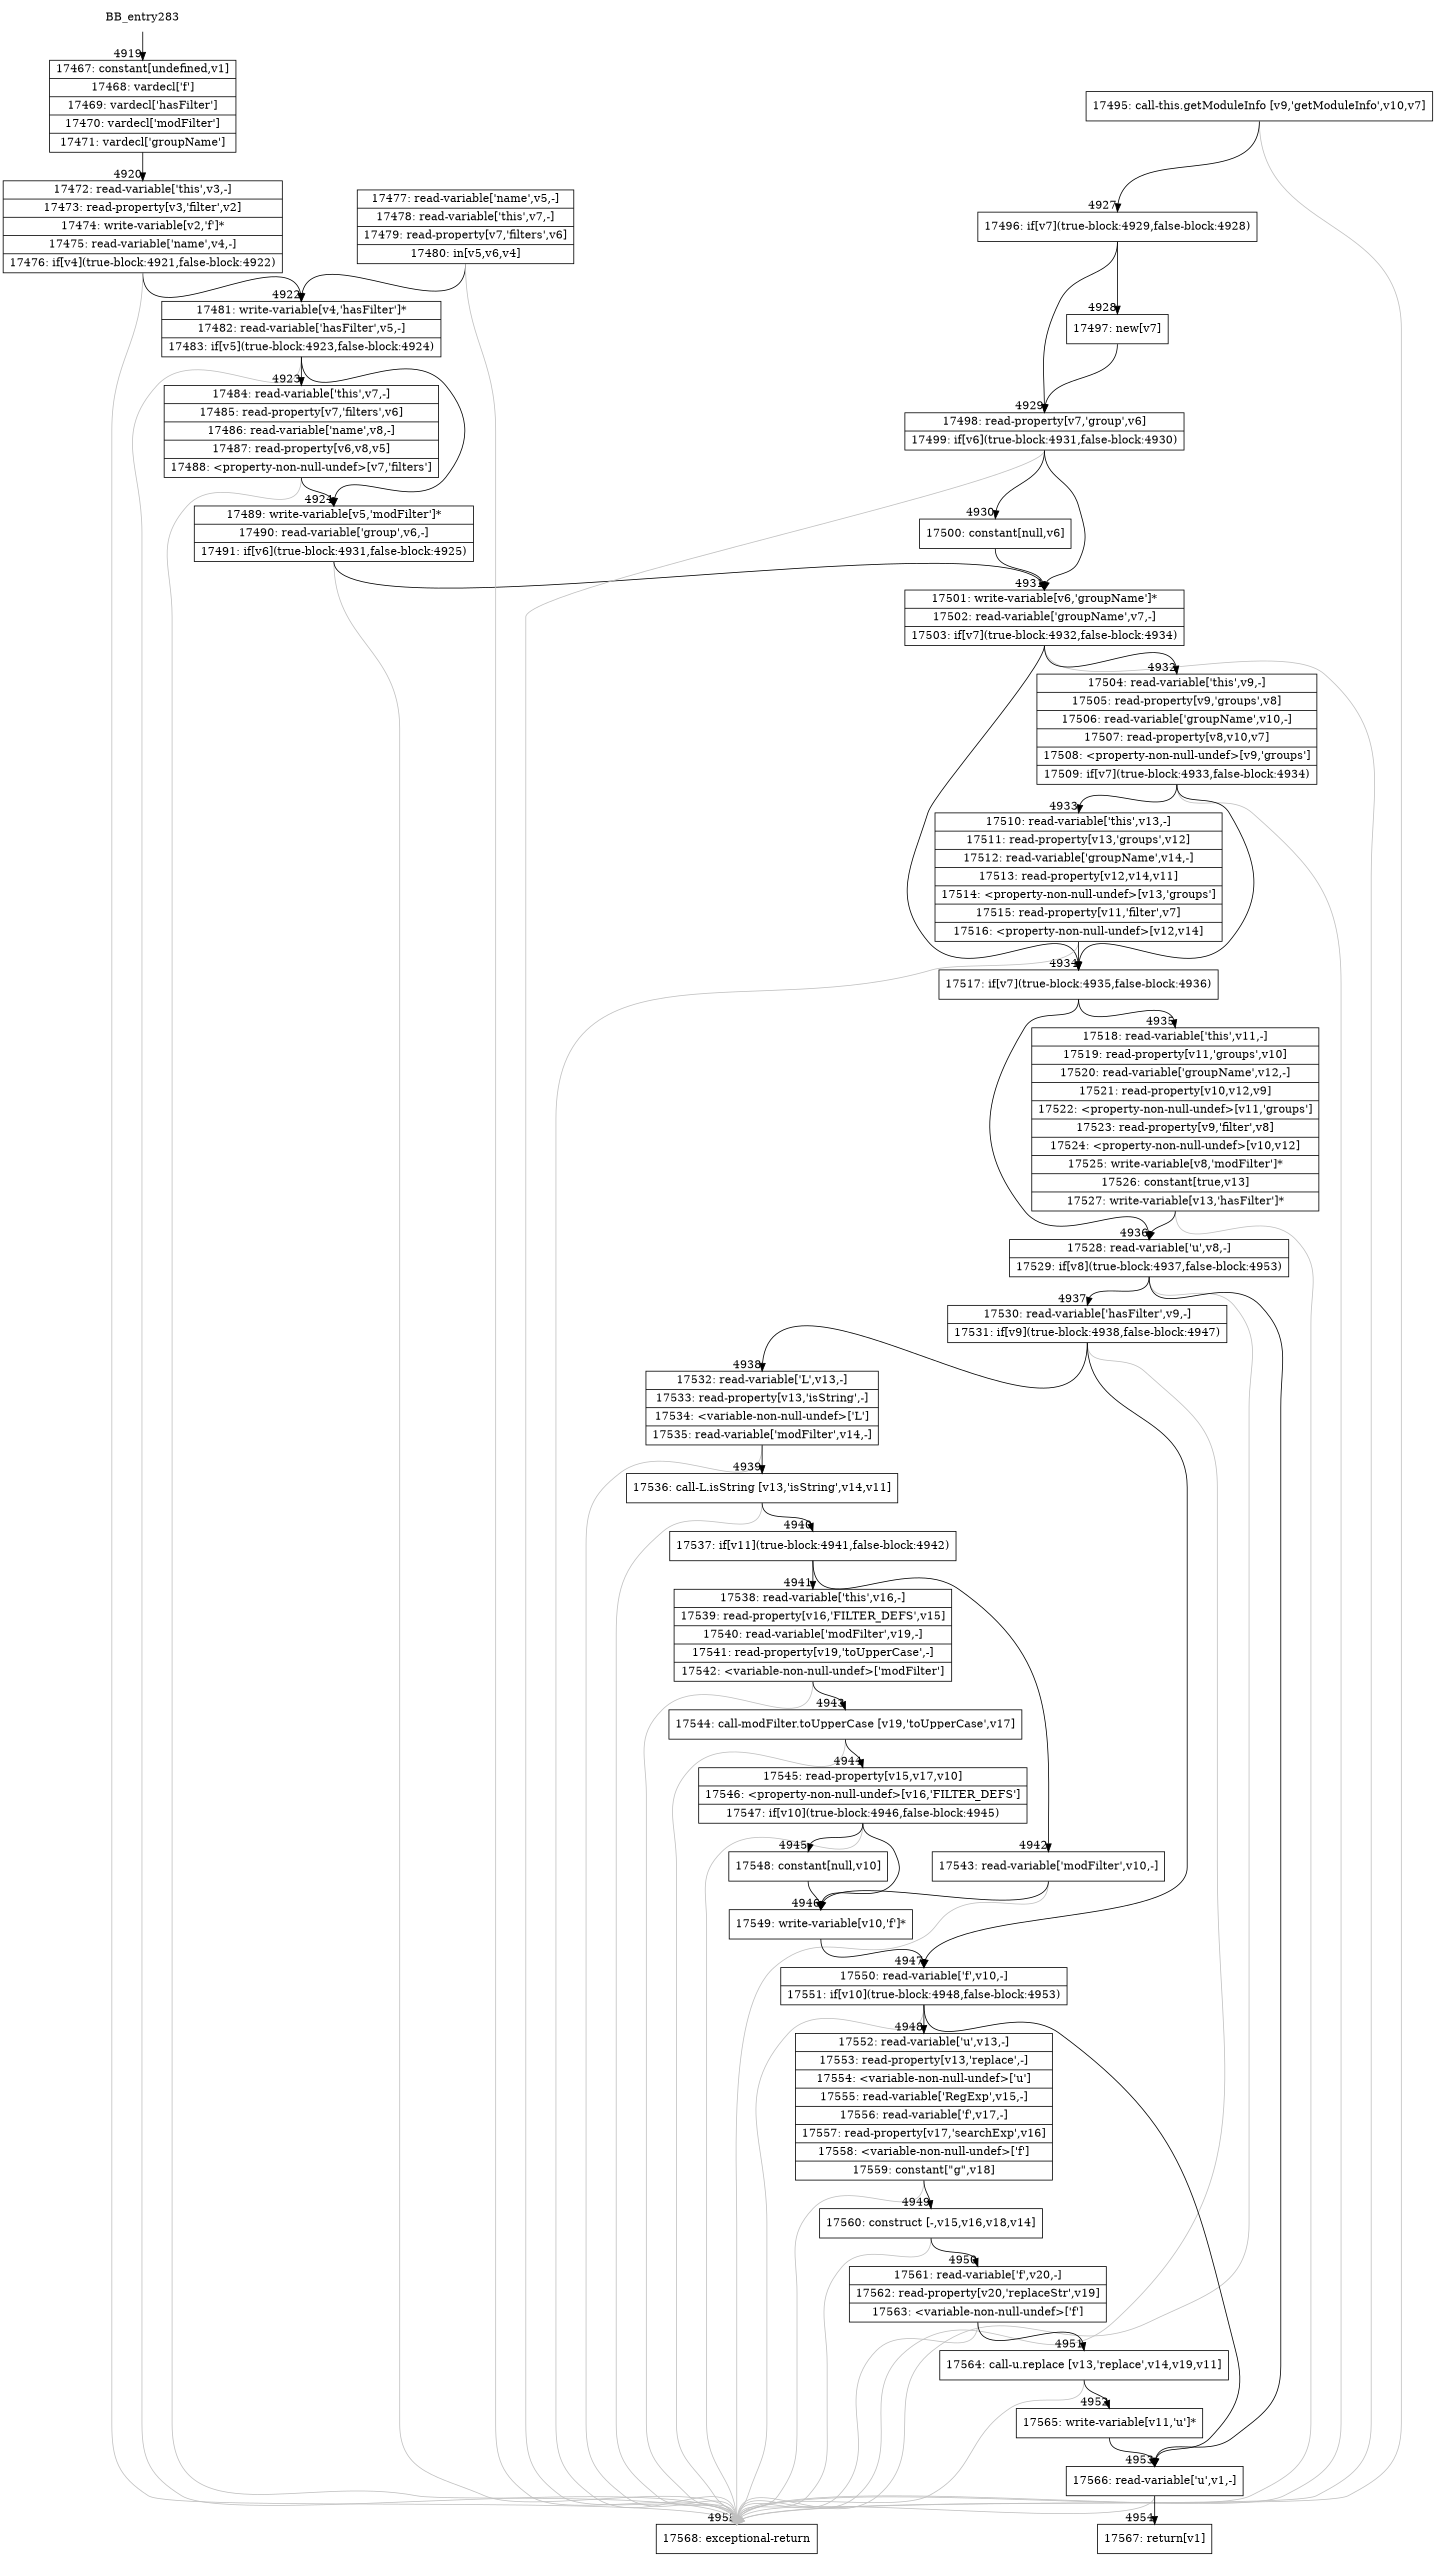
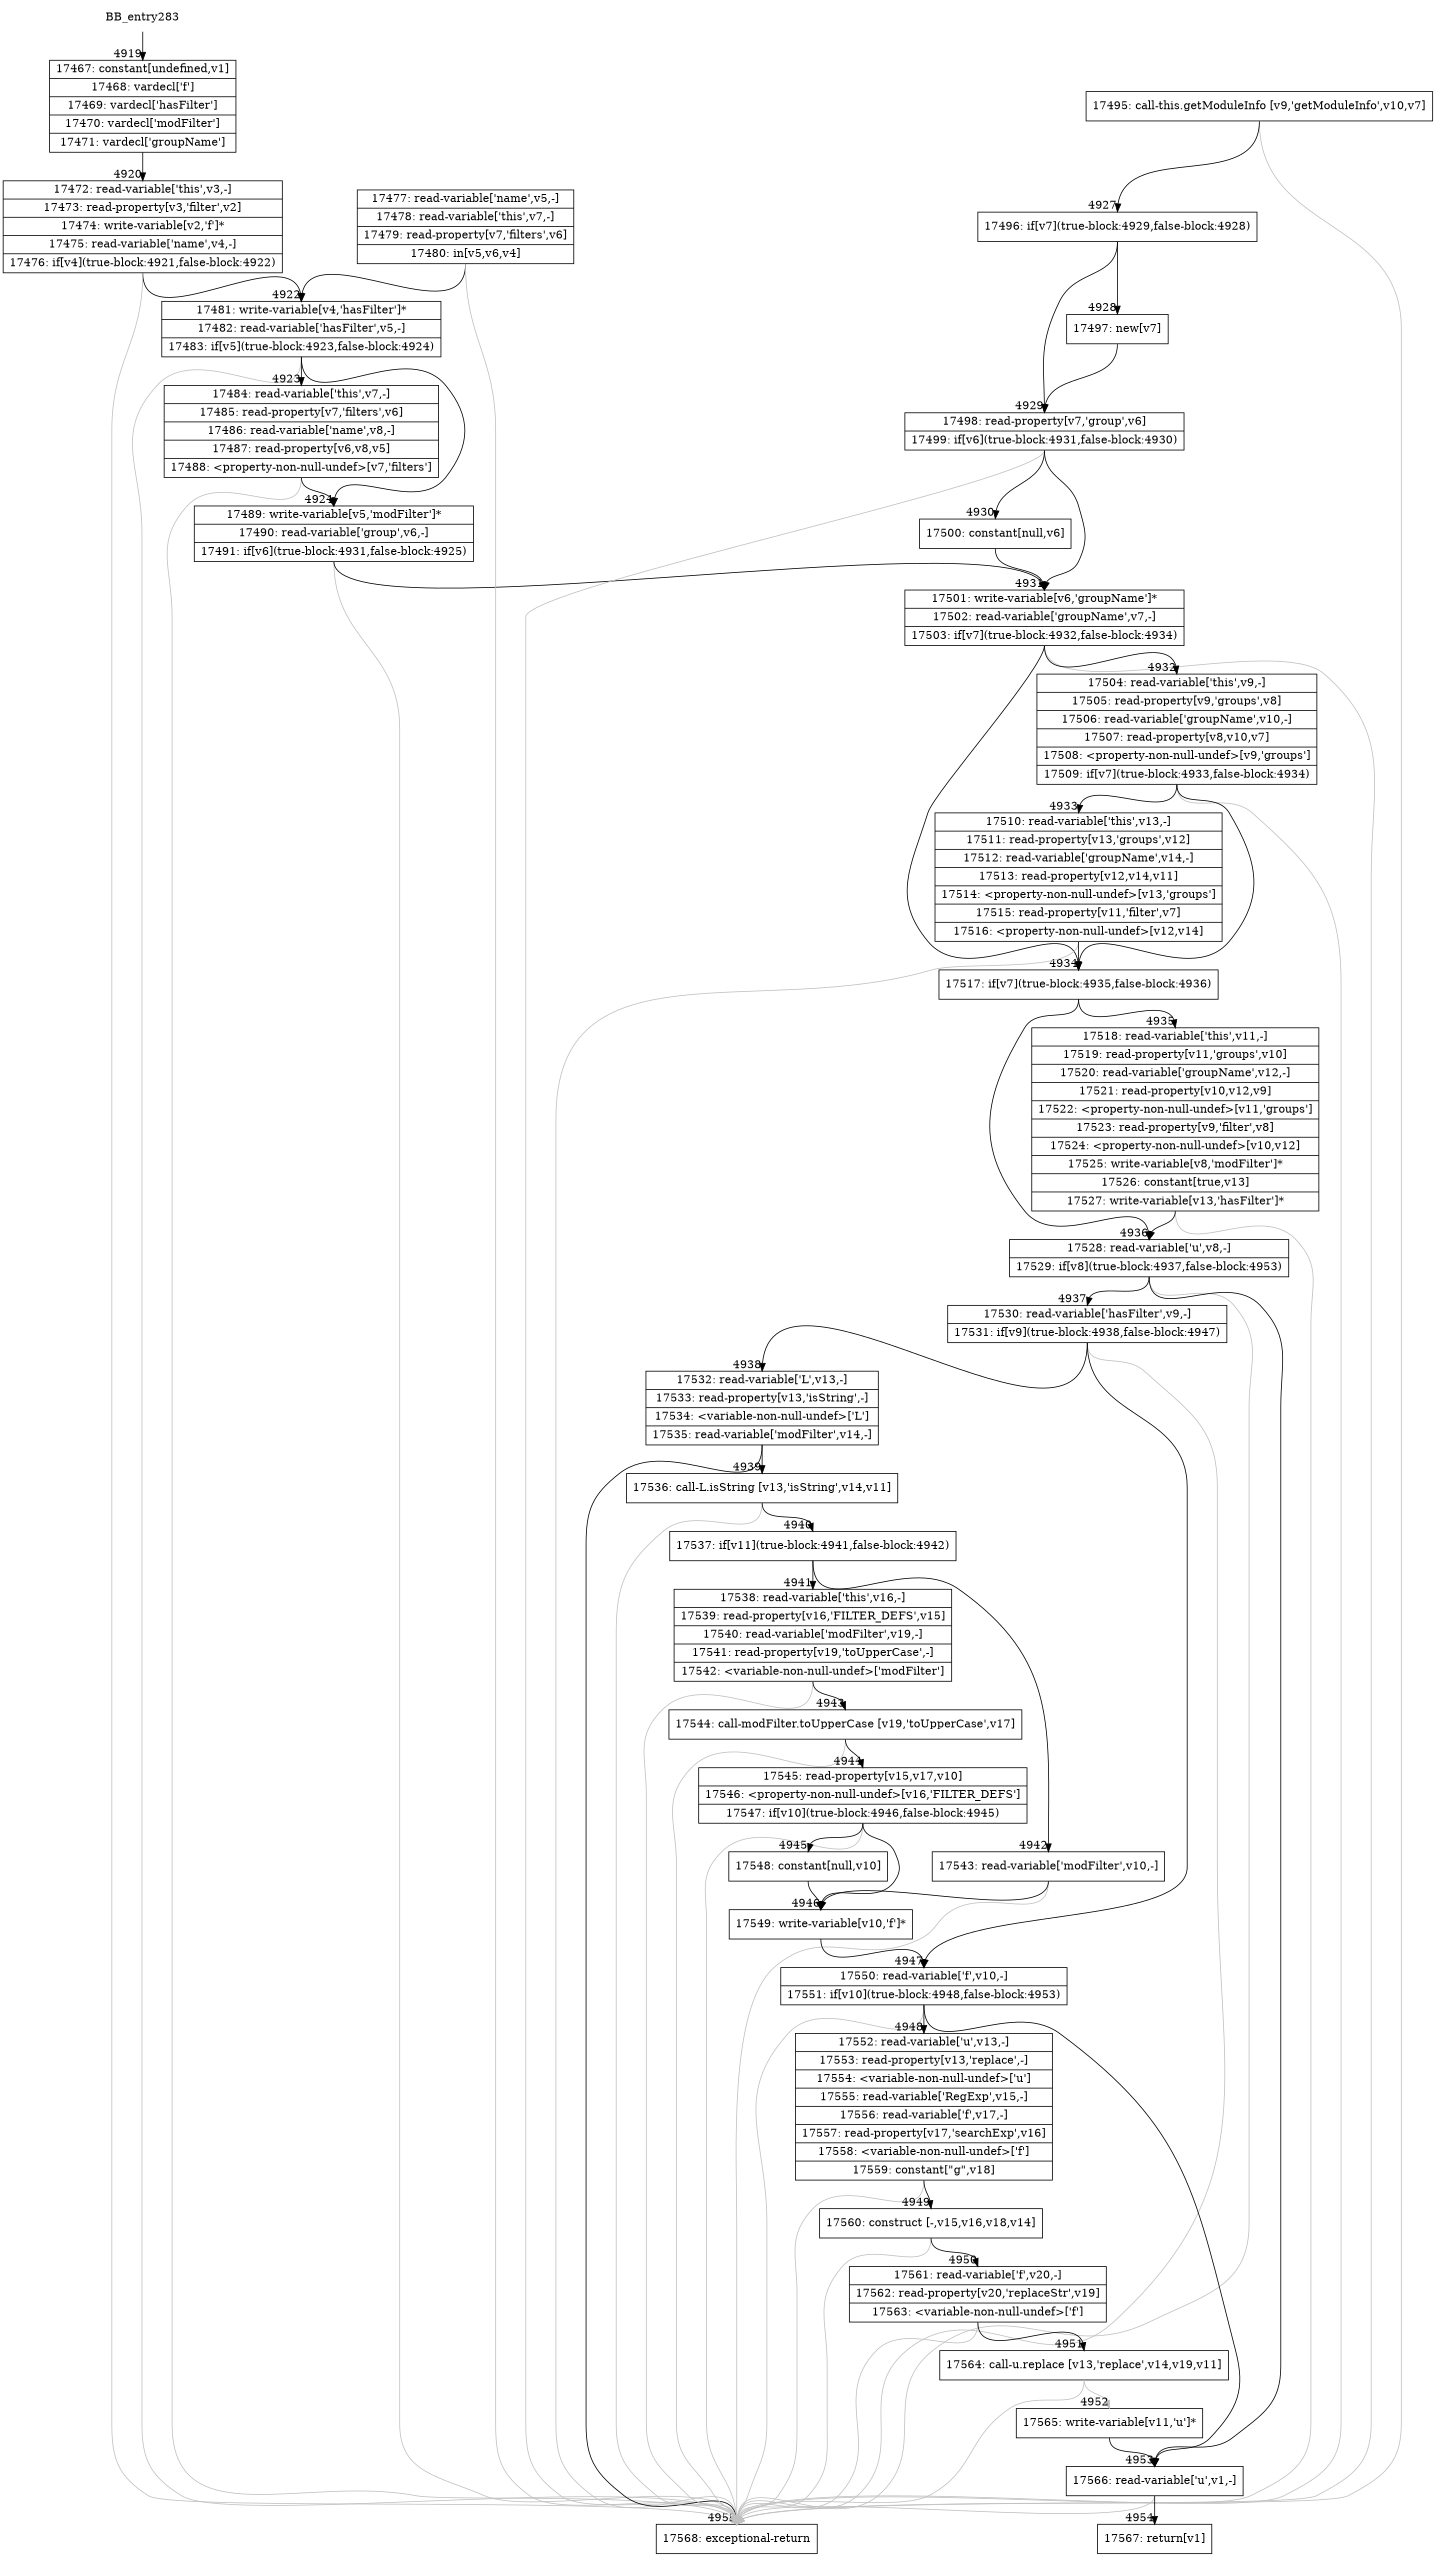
edge "17532: read-variable['L',v13,-]" -> "17568: exceptional-return": color gray -> black
edge "17564: call-u.replace [v13,'replace',v14,v19,v11]" -> "17565: write-variable[v11,'u']*": color black -> gray
